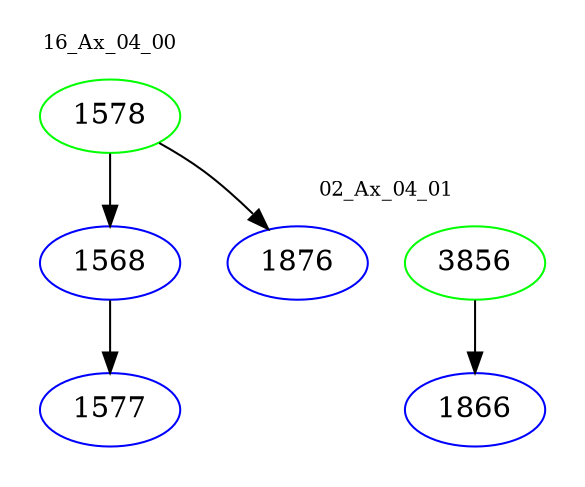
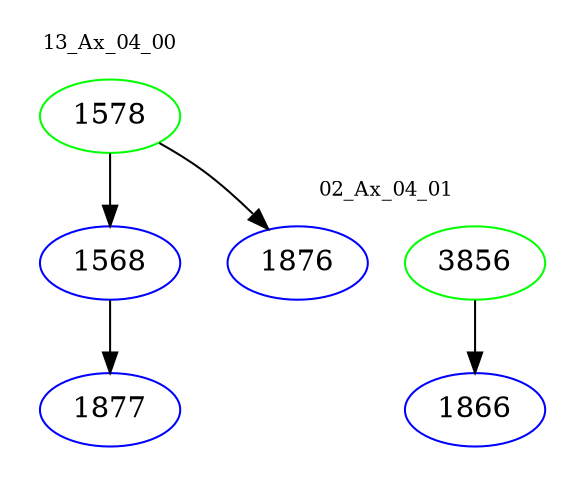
cluster "16_Ax_04_00": label "16_Ax_04_00" -> "13_Ax_04_00"
node "1577": label "1577" -> "1877"
